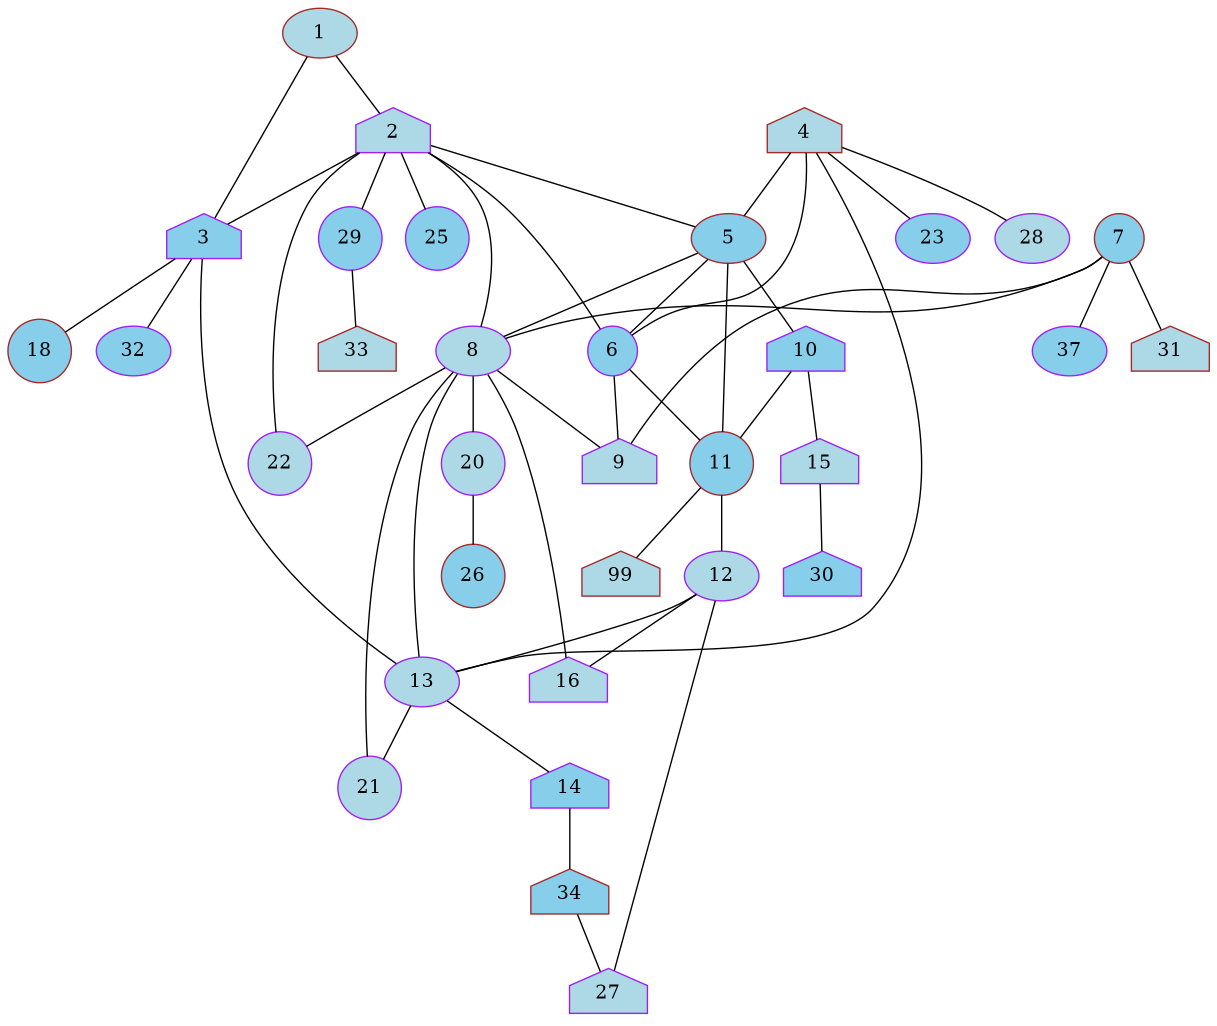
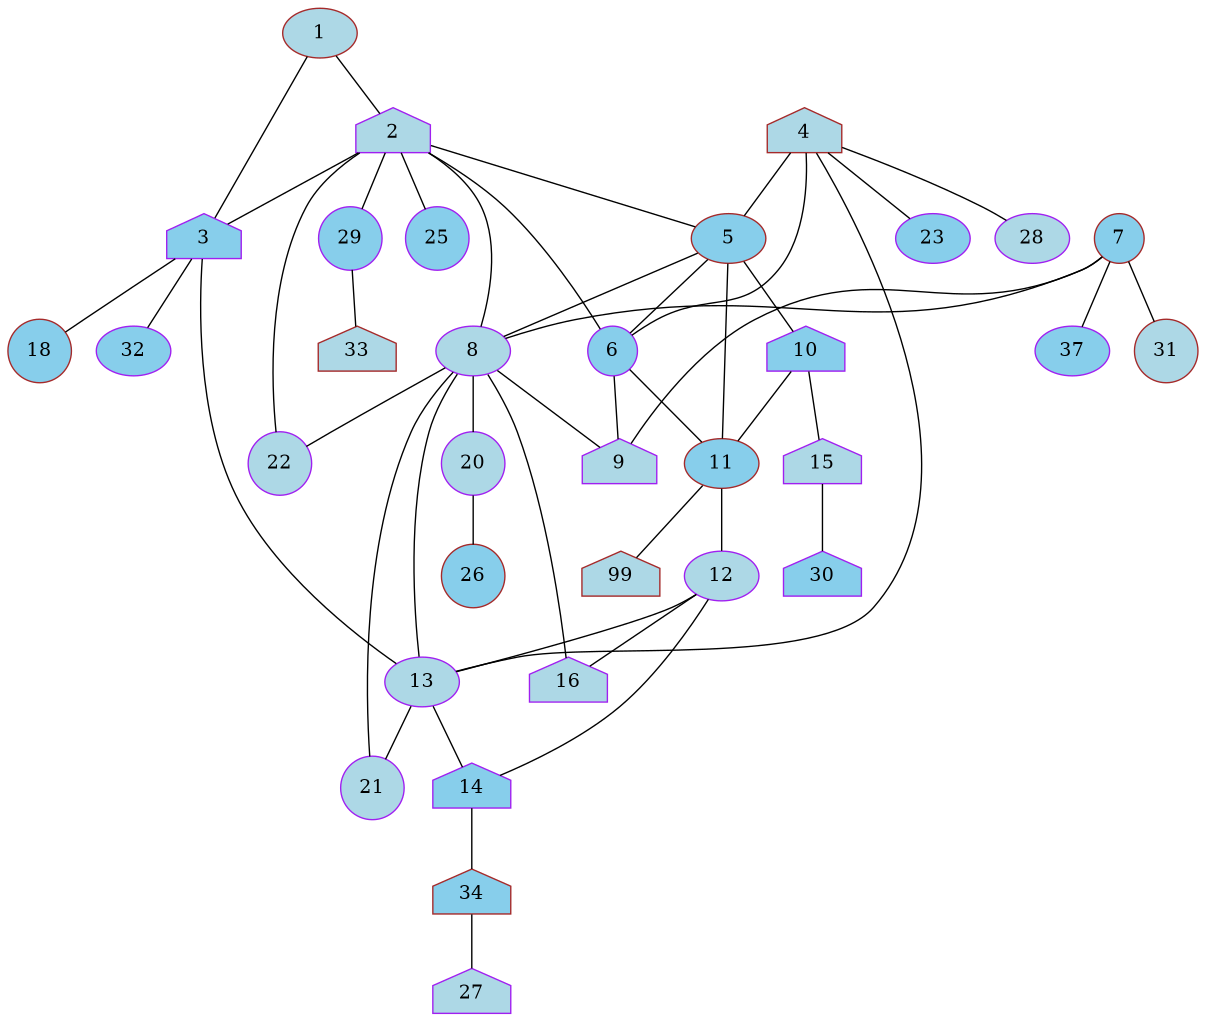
node "31": shape house -> circle
node "11": shape circle -> ellipse
edge "12" -- "27": now "12" -- "14"
